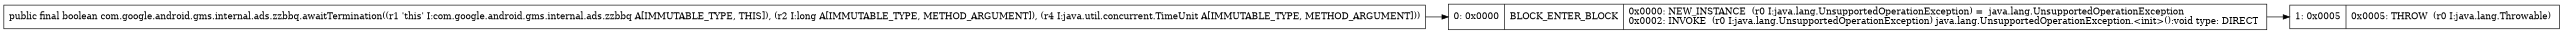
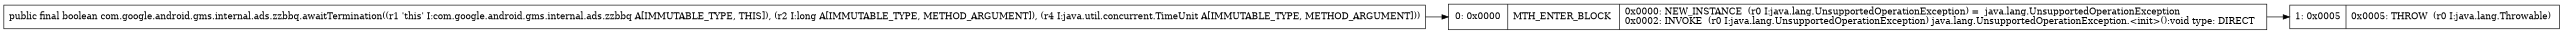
node "0: 0x0000": text "BLOCK_ENTER_BLOCK" -> "MTH_ENTER_BLOCK"
